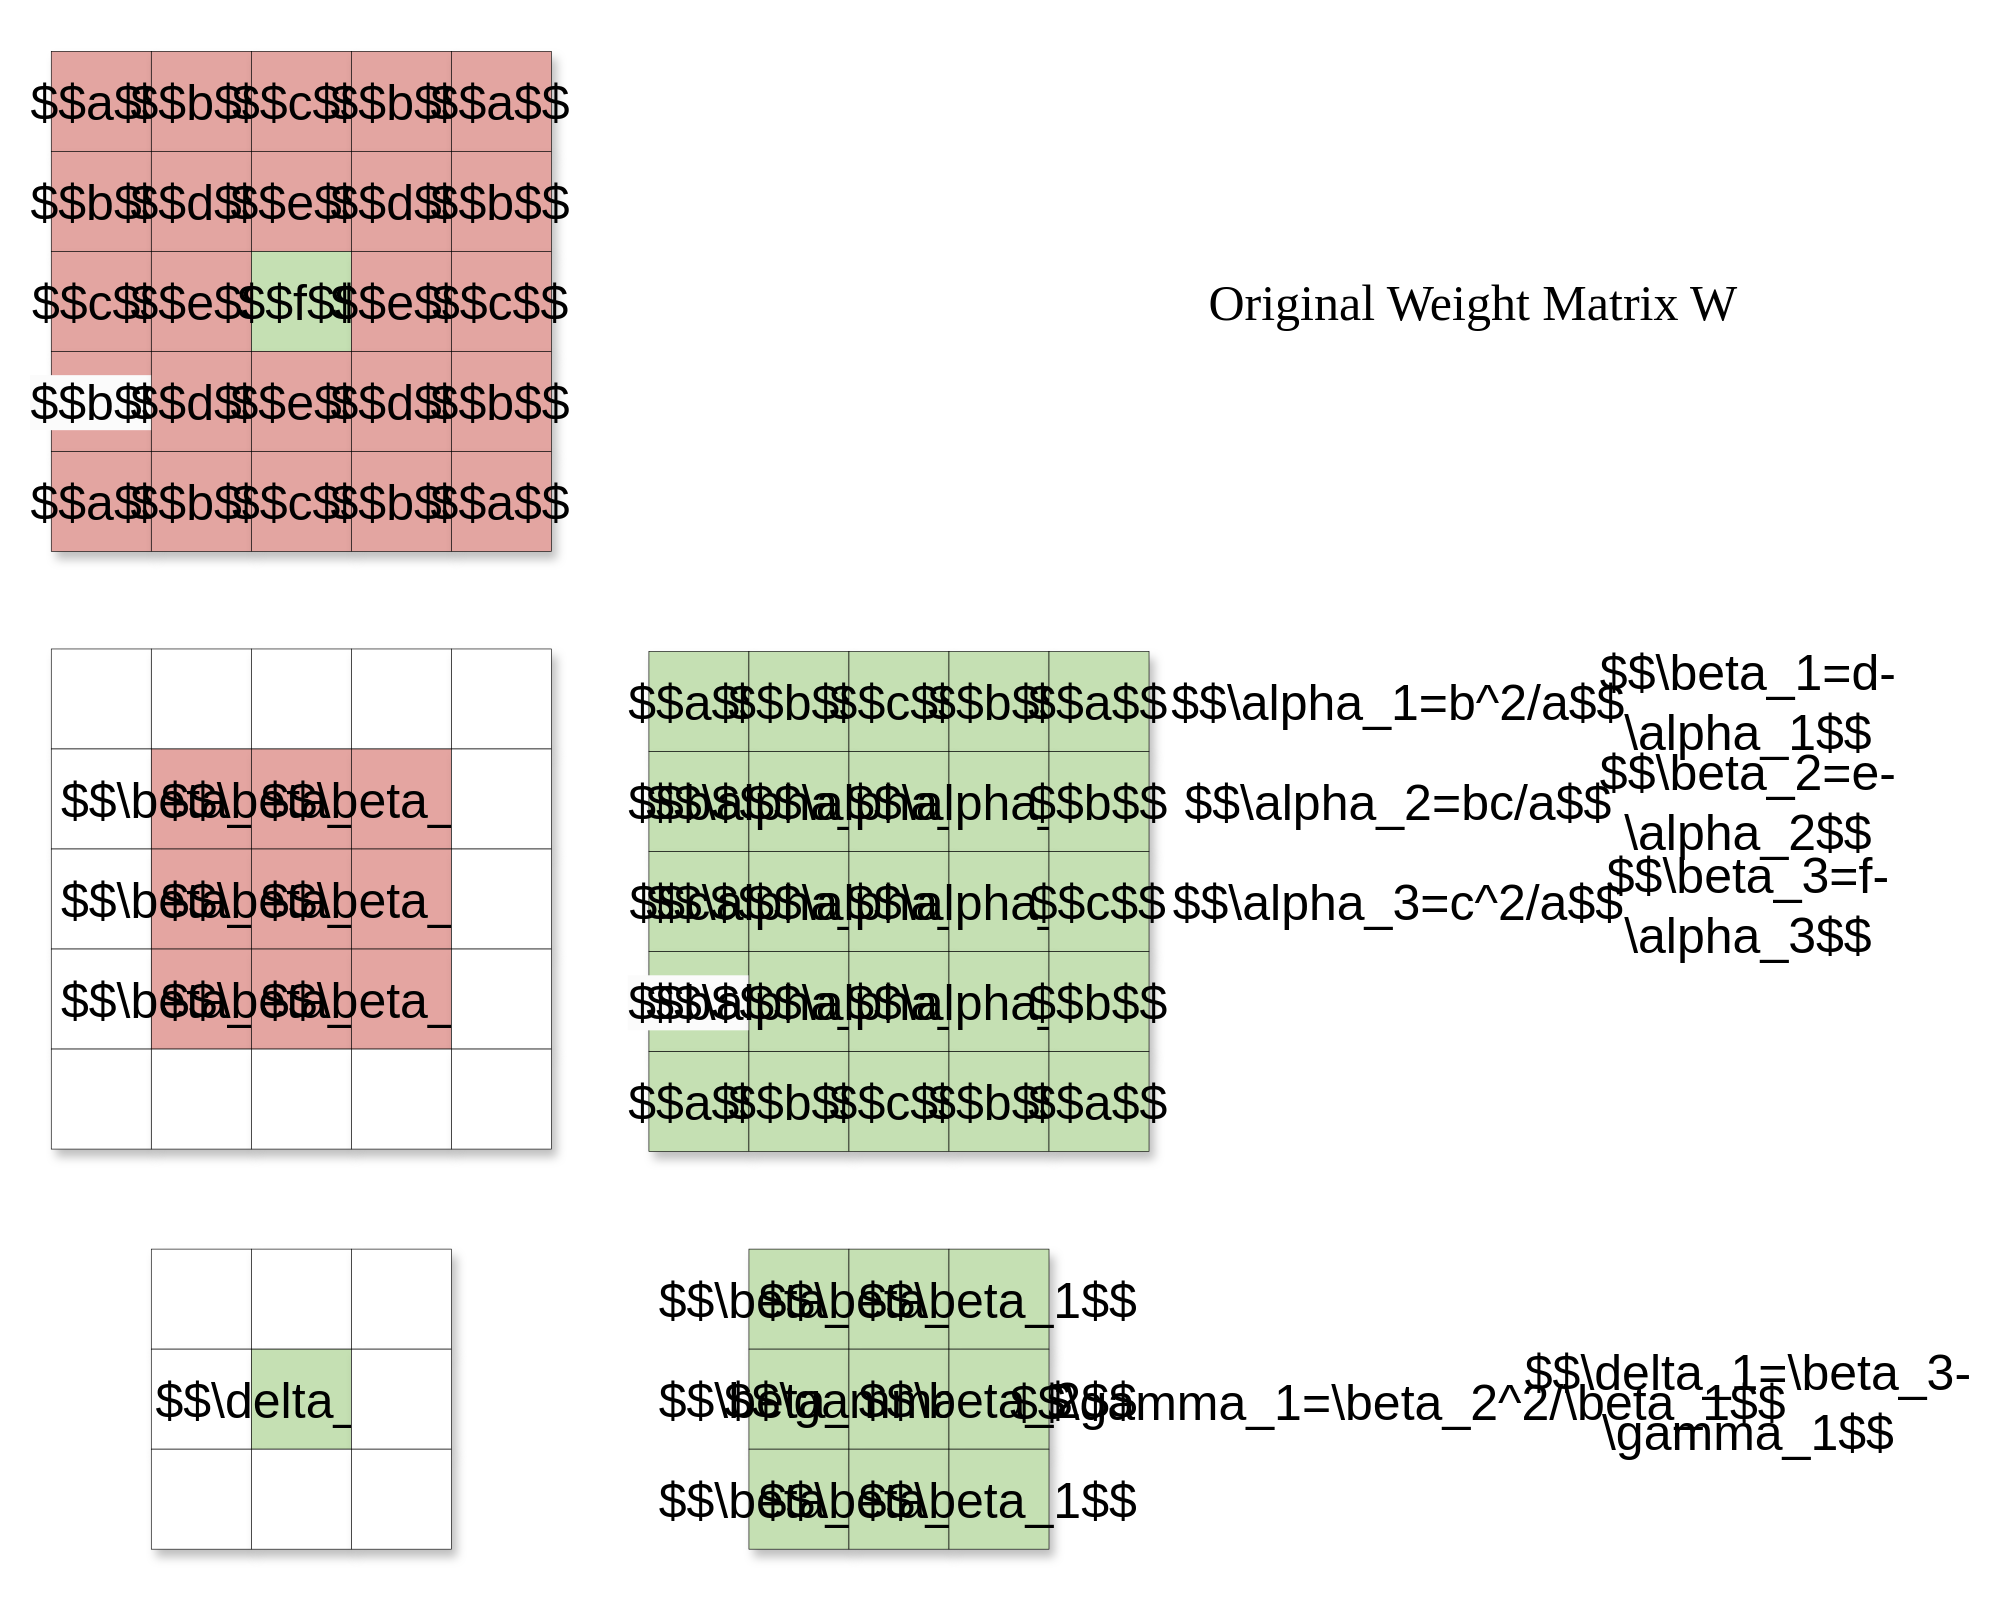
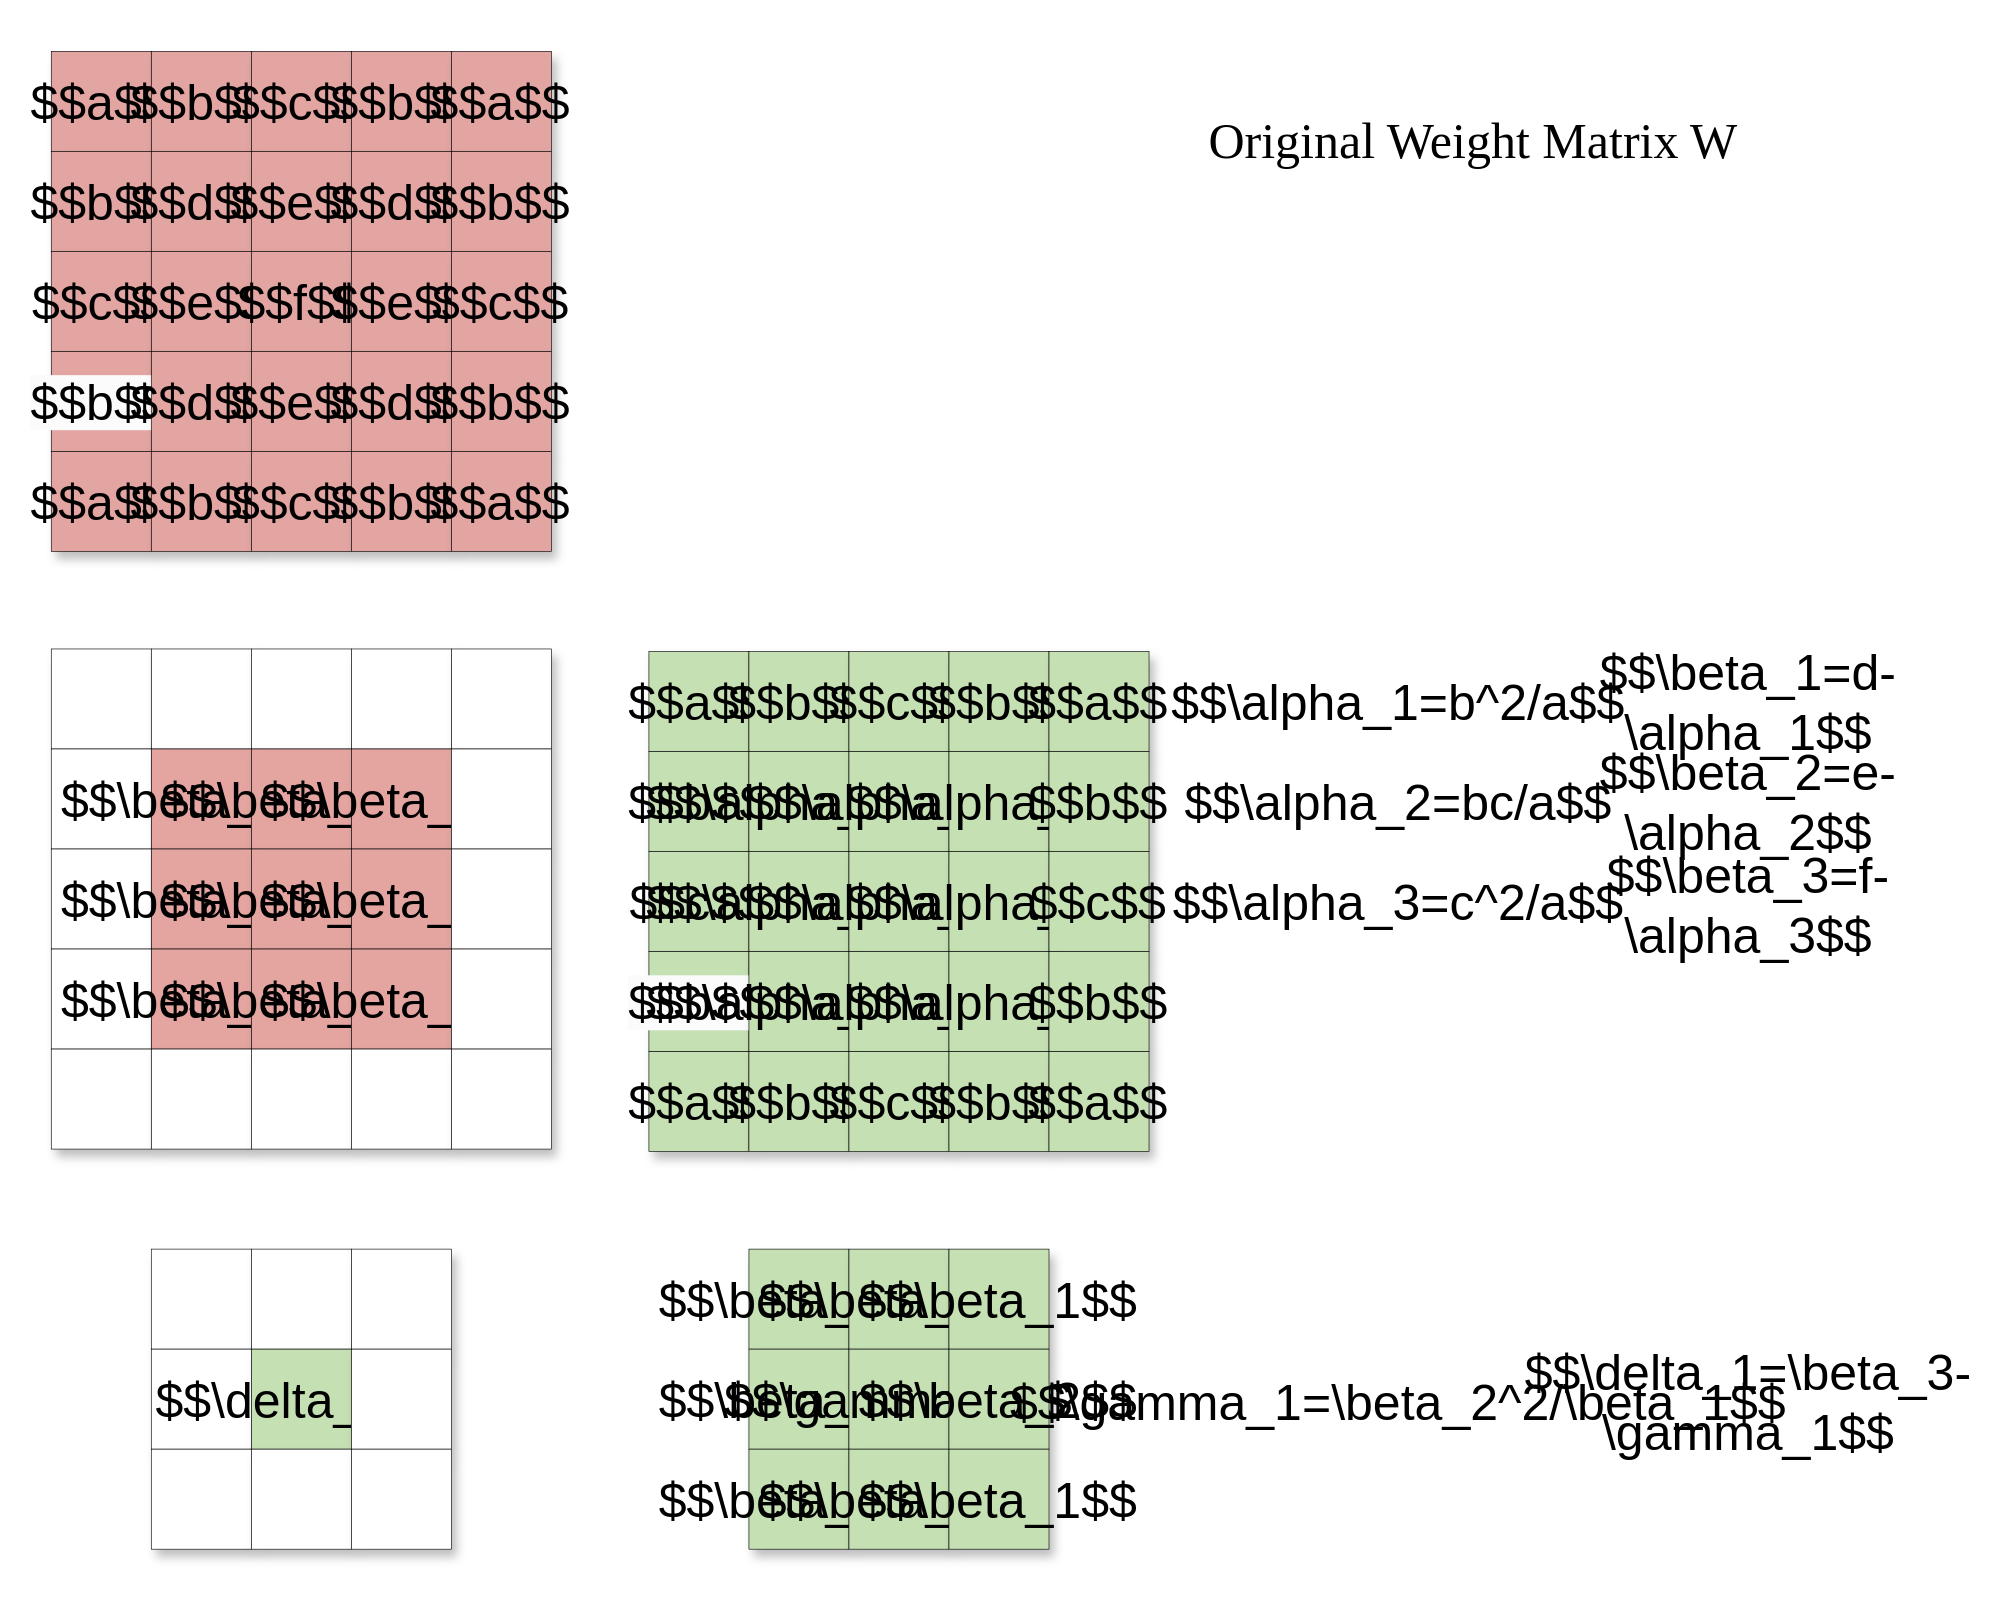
node "Original Weight Matrix W": moved (1474, 300) -> (1474, 138)
node "$$f$$": fillcolor #c5e0b3 -> #e3a5a1
